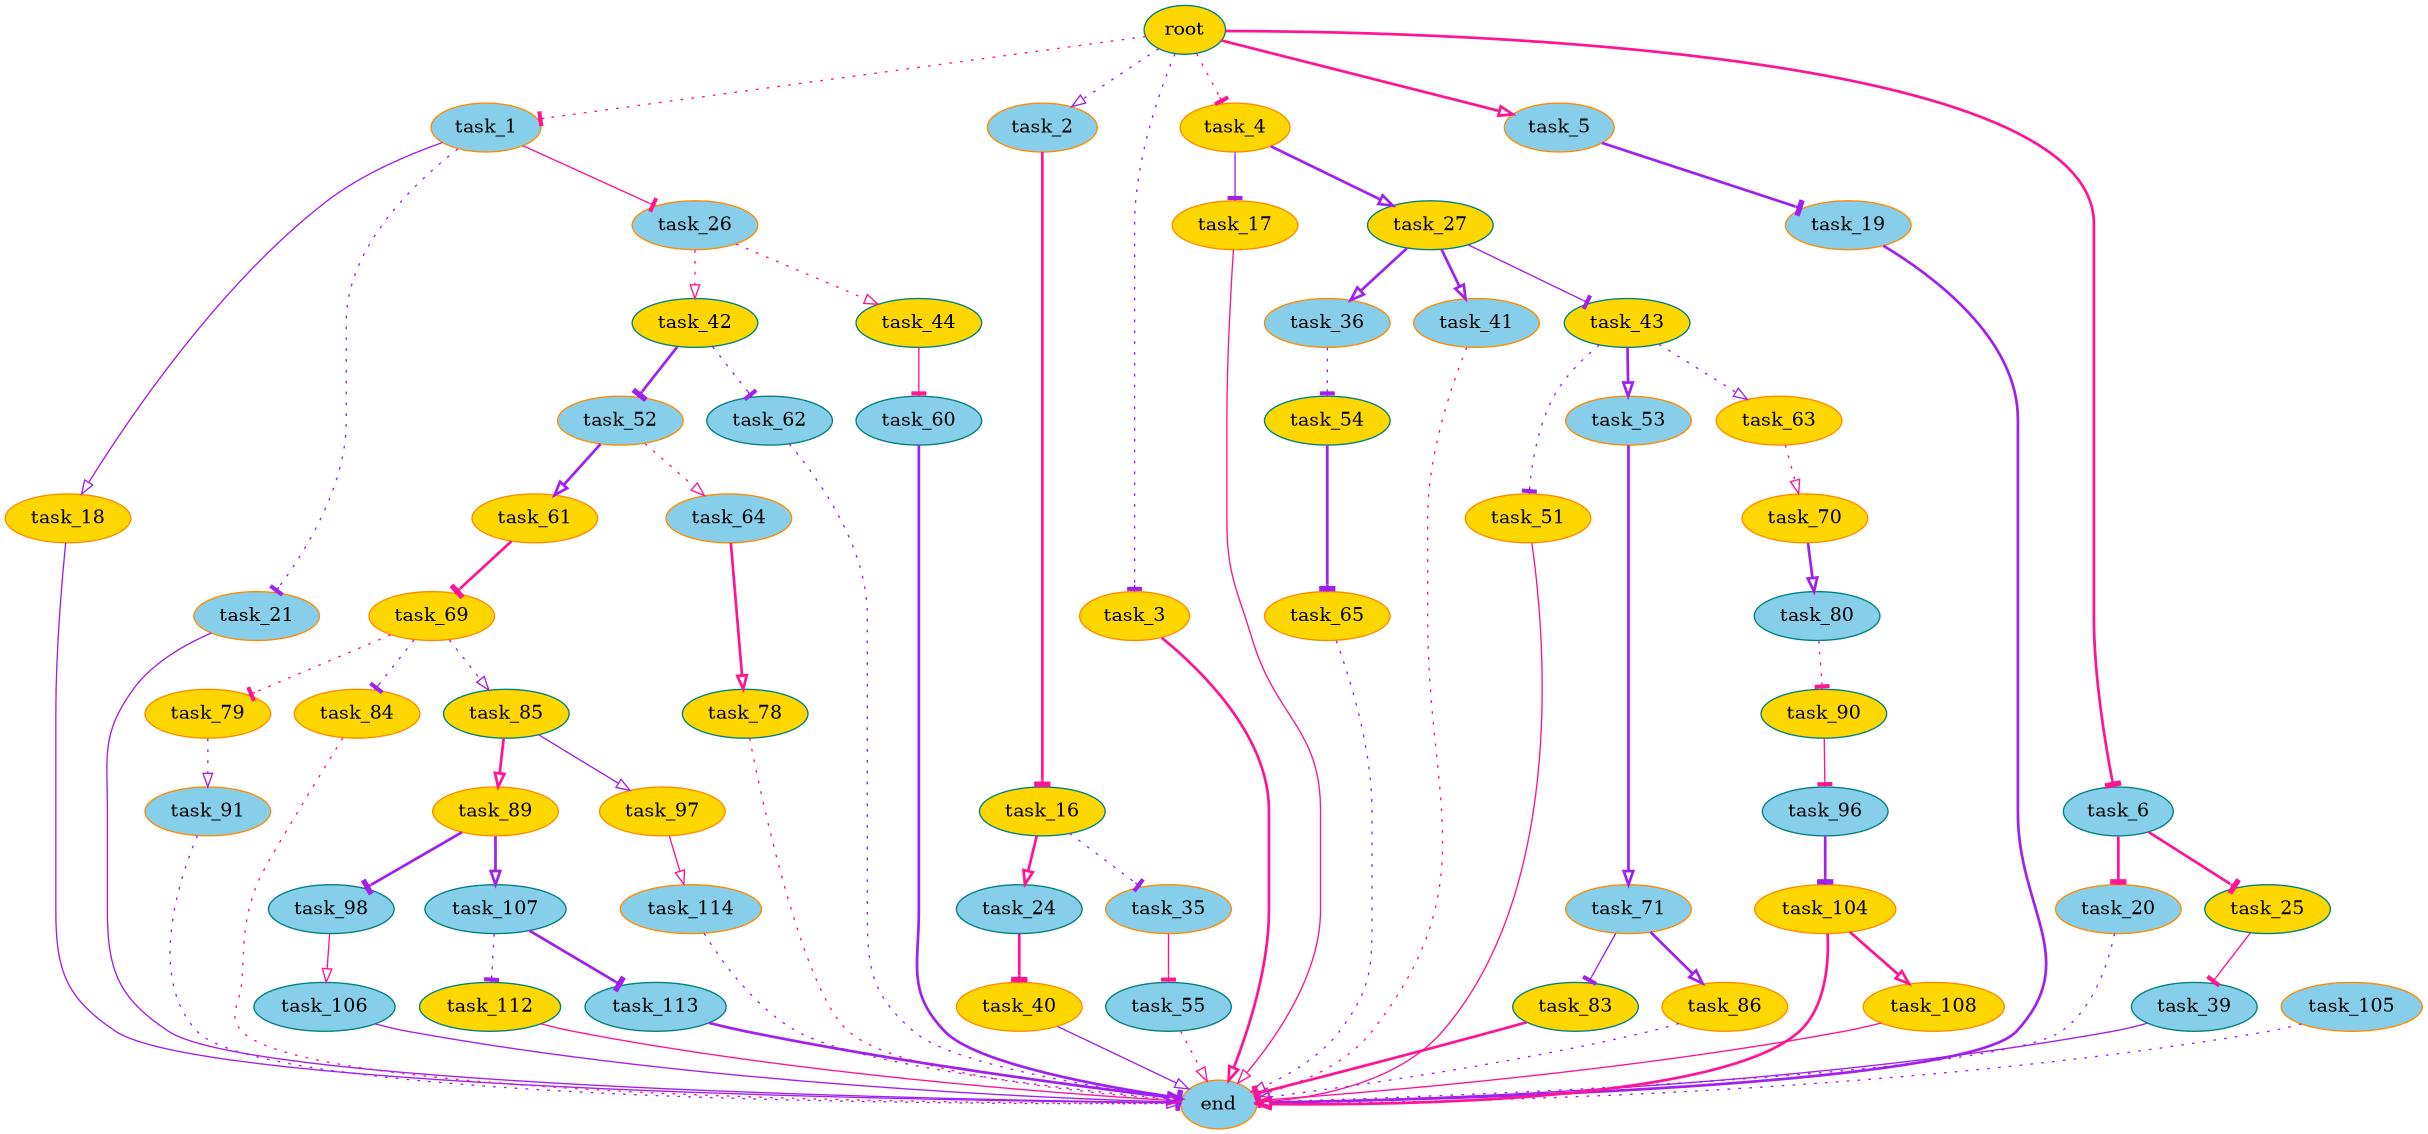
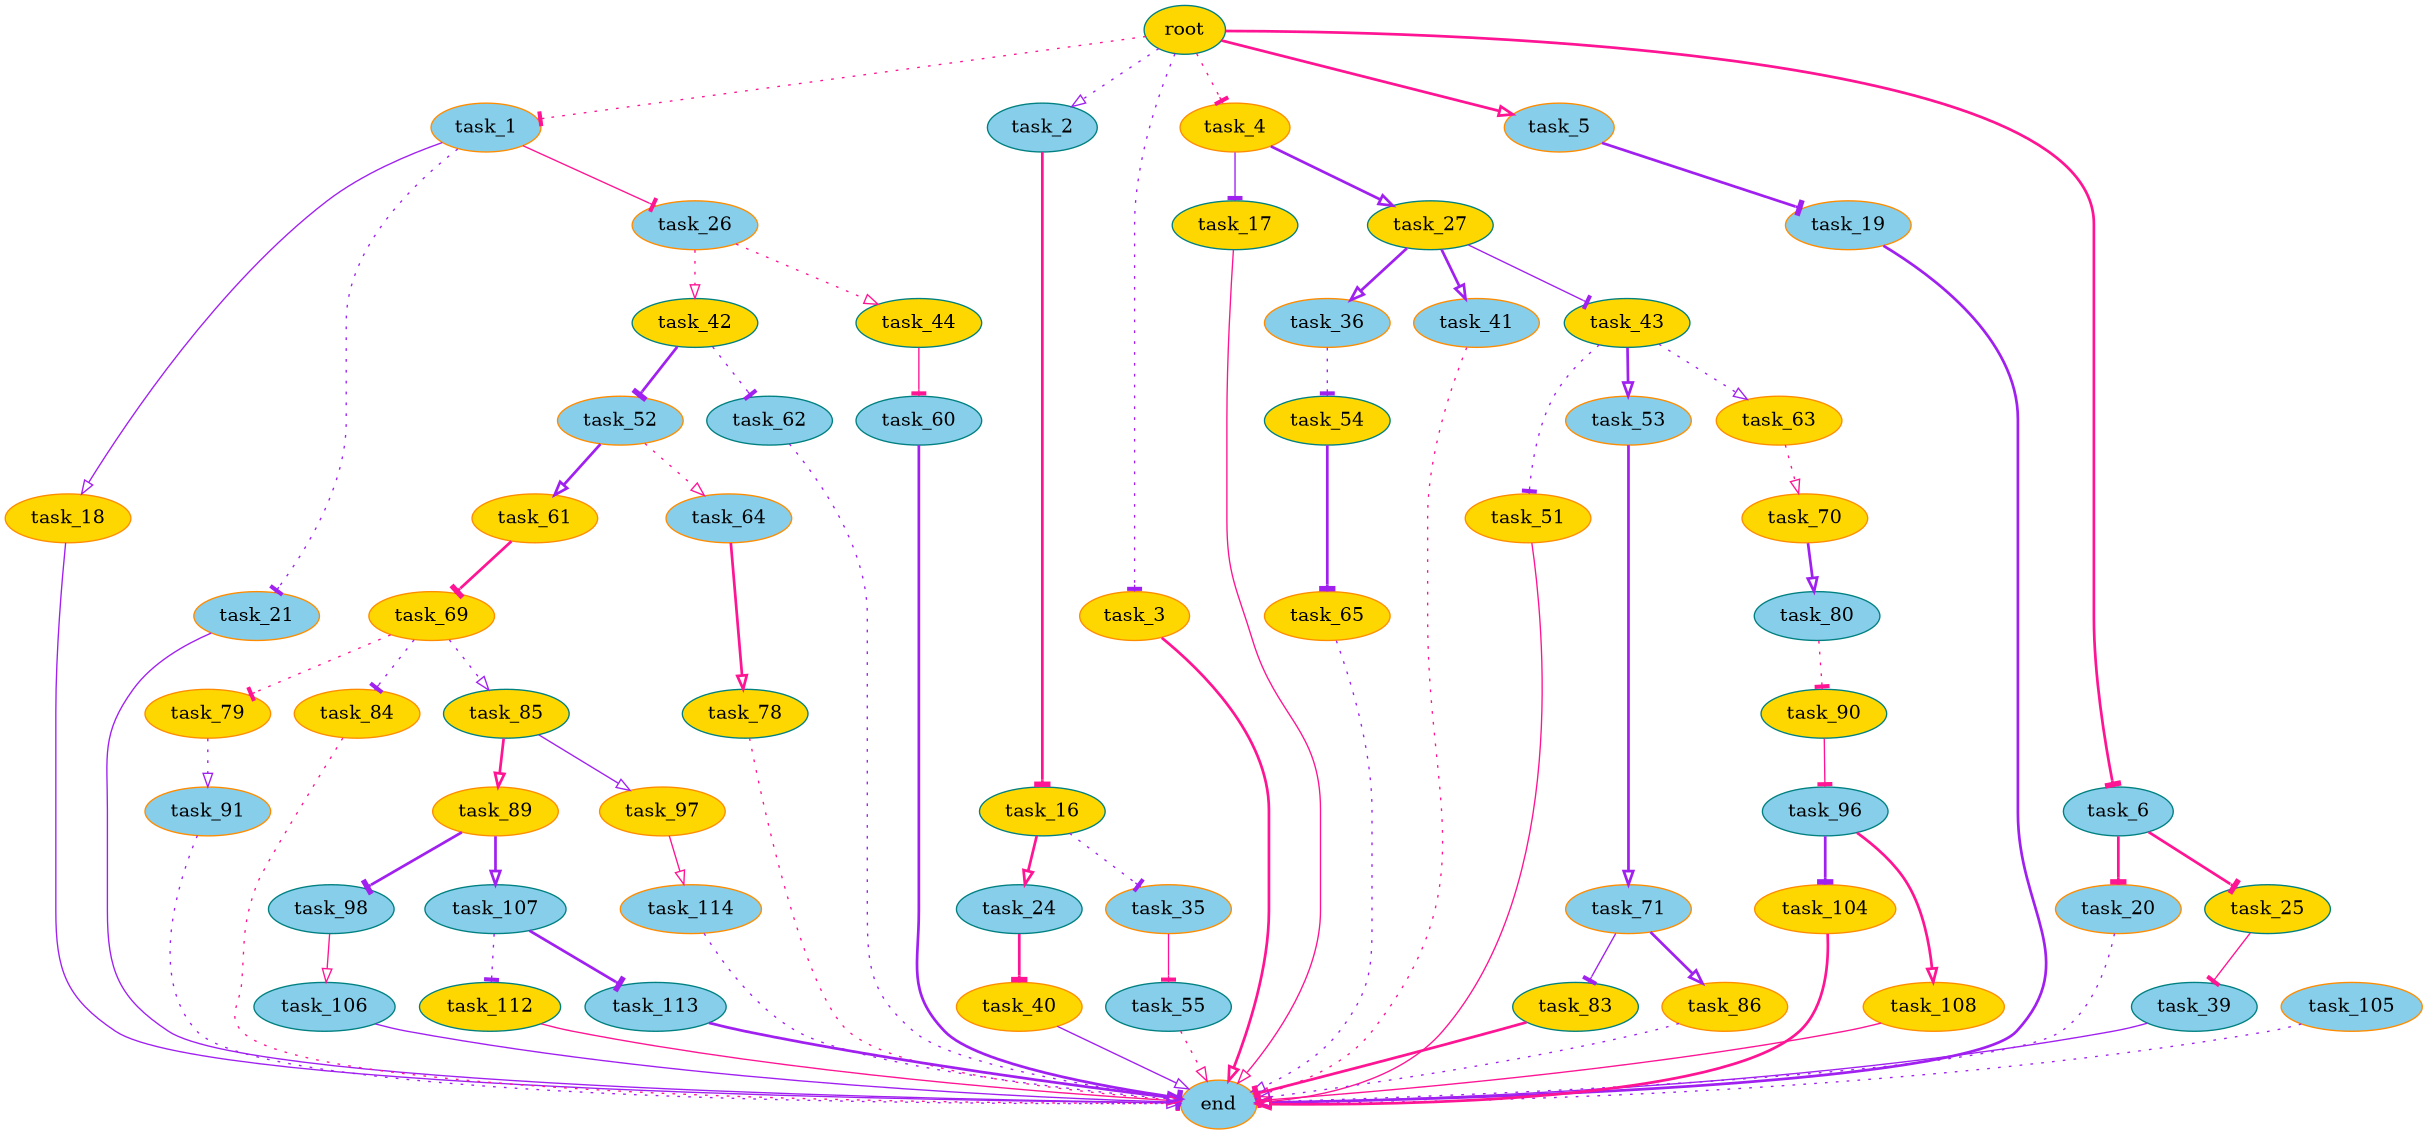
node "task_2": color darkorange -> teal
node "task_17": color darkorange -> teal
edge "task_104" -> "task_108": now "task_96" -> "task_108"
